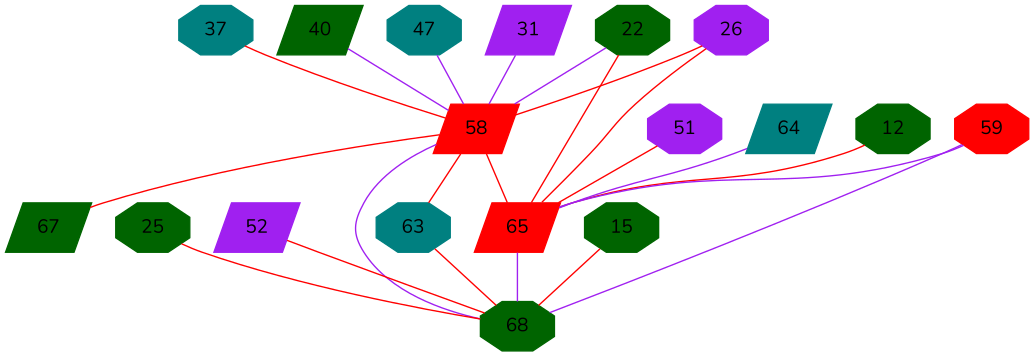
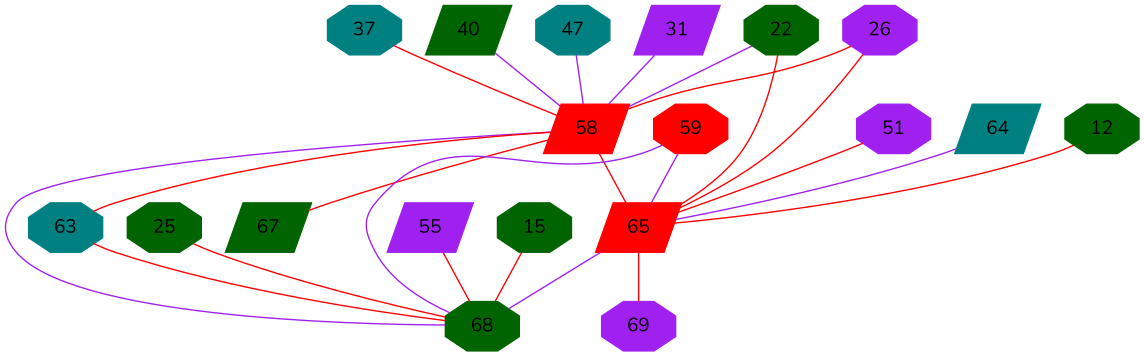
node "52": label "52" -> "55"
node "69": added
